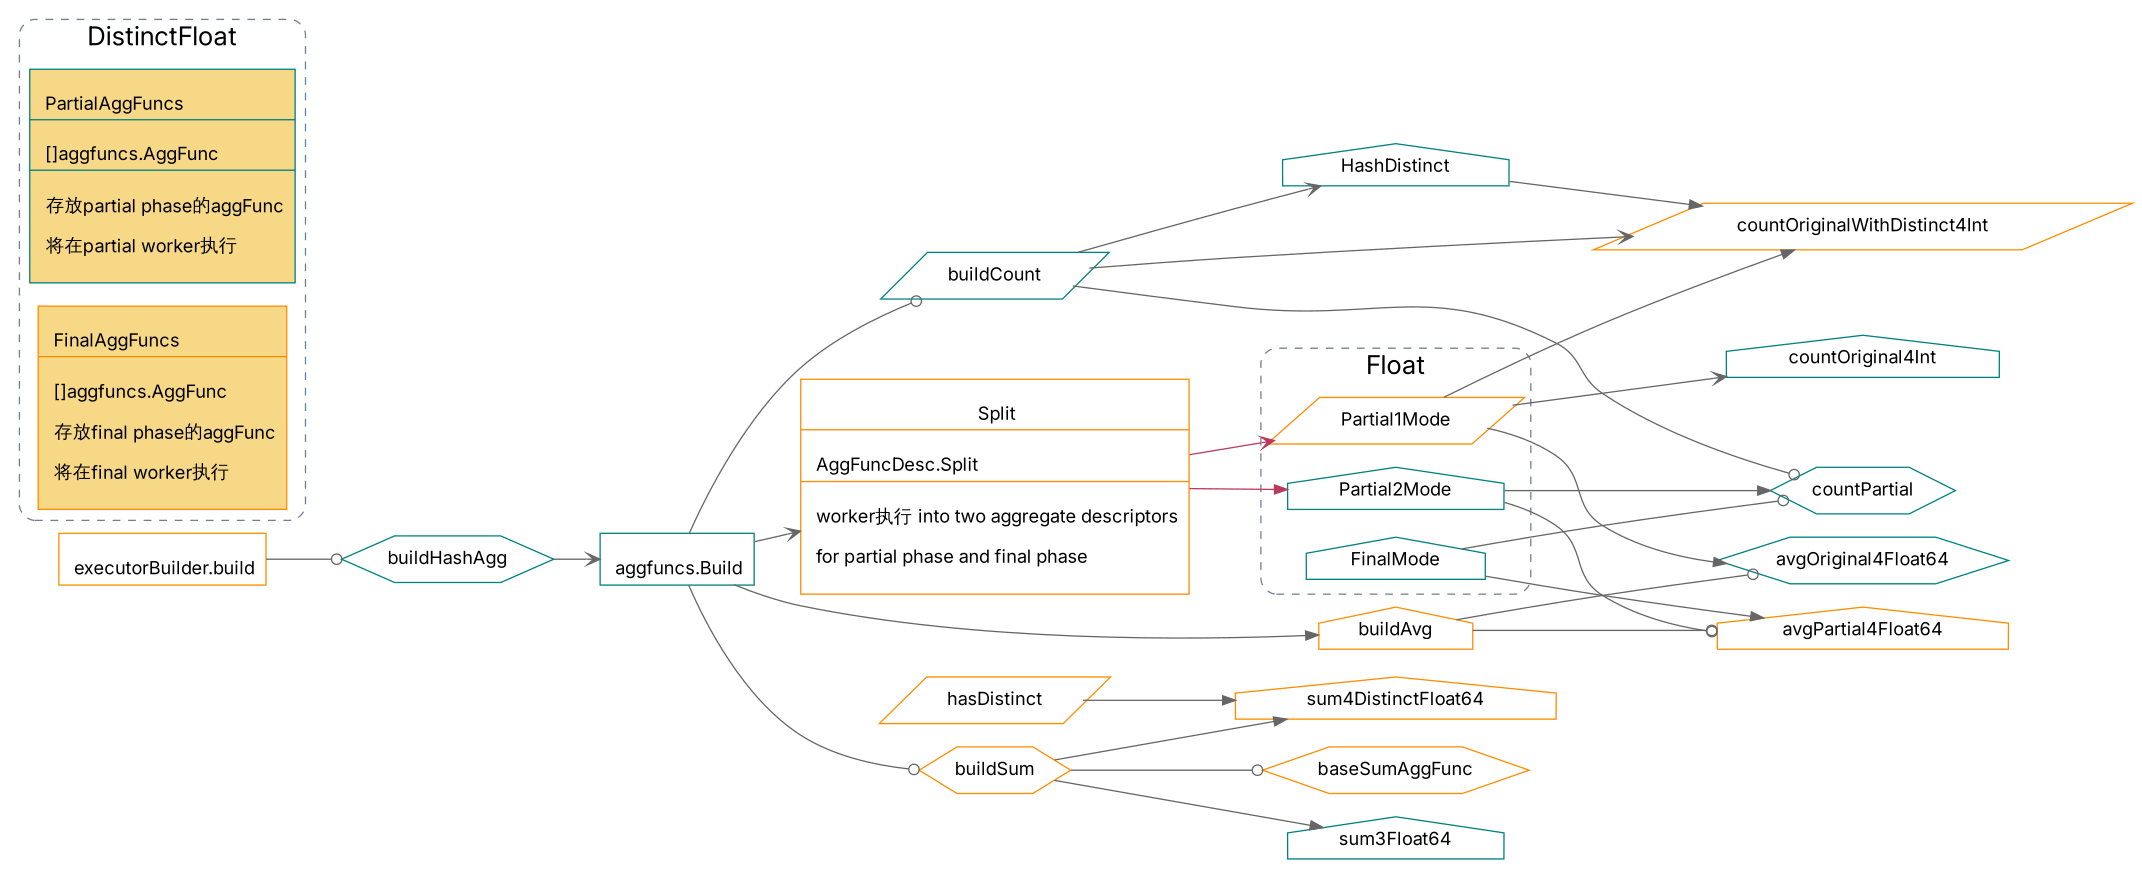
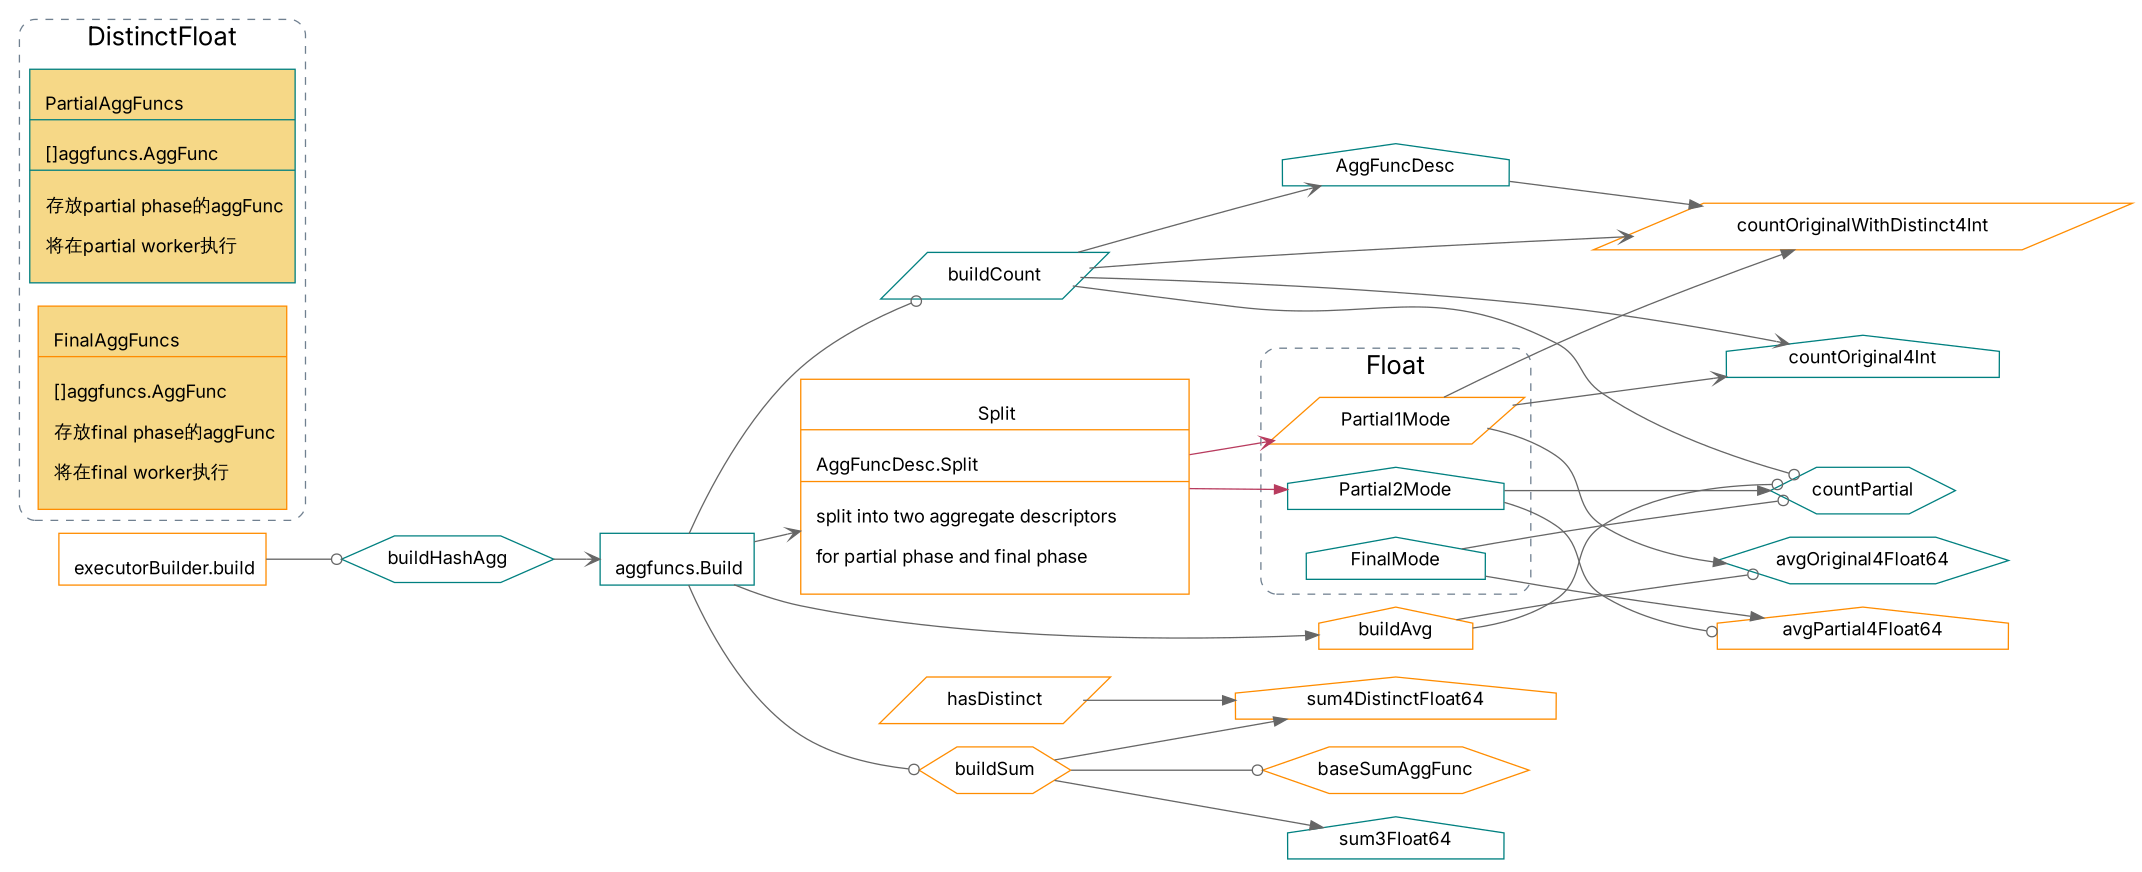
node "HashDistinct": label "HashDistinct" -> "AggFuncDesc"
edge "buildCount" -> "countOriginal4Int": added
node "Split": text "worker执行 into two aggregate descriptors" -> "split into two aggregate descriptors"
edge "buildAvg" -> "avgPartial4Float64": now "buildAvg" -> "countPartial"
